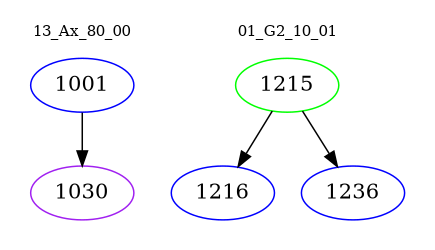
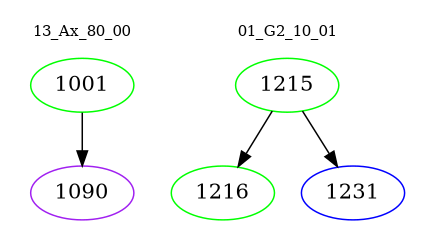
node "1001": color blue -> green
node "1030": label "1030" -> "1090"
node "1216": color blue -> green
node "1236": label "1236" -> "1231"
